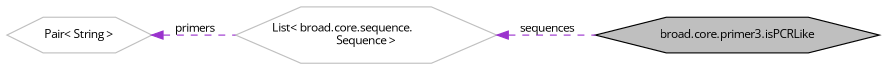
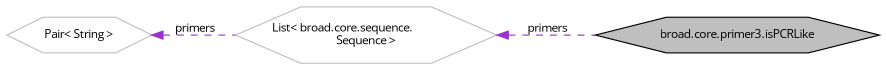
edge "broad.core.primer3.isPCRLike" -> "List< broad.core.sequence. Sequence >": label " sequences" -> " primers"
